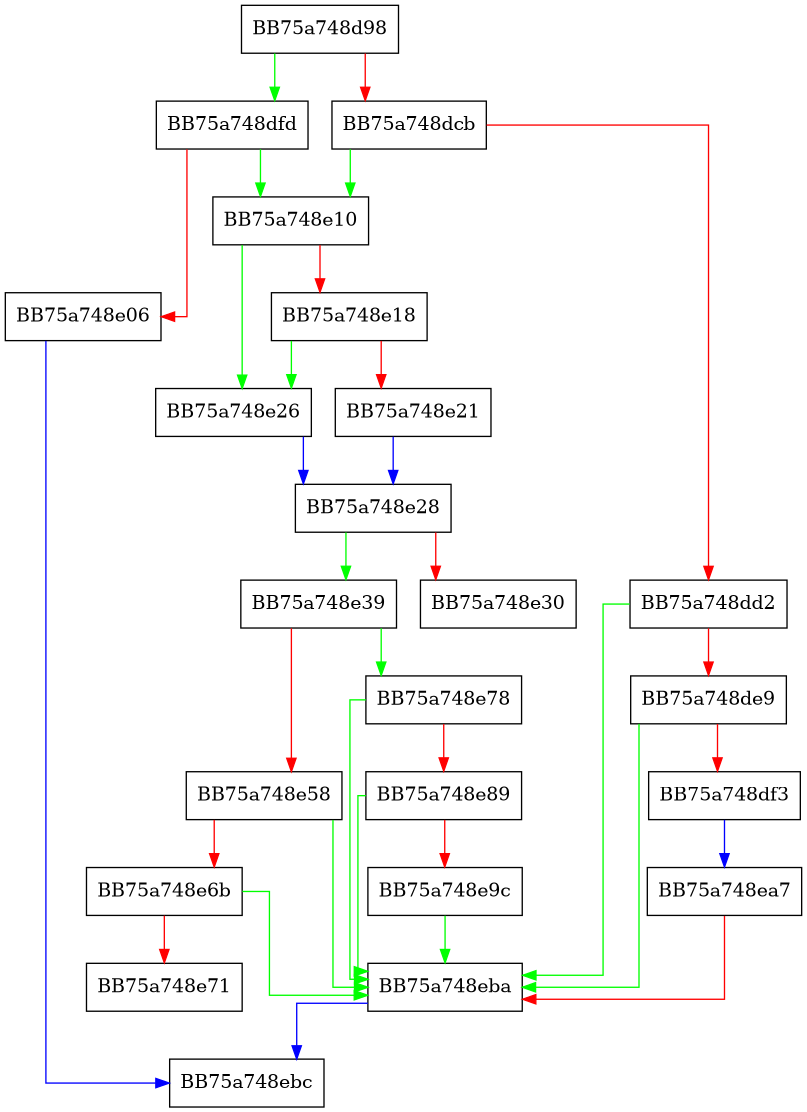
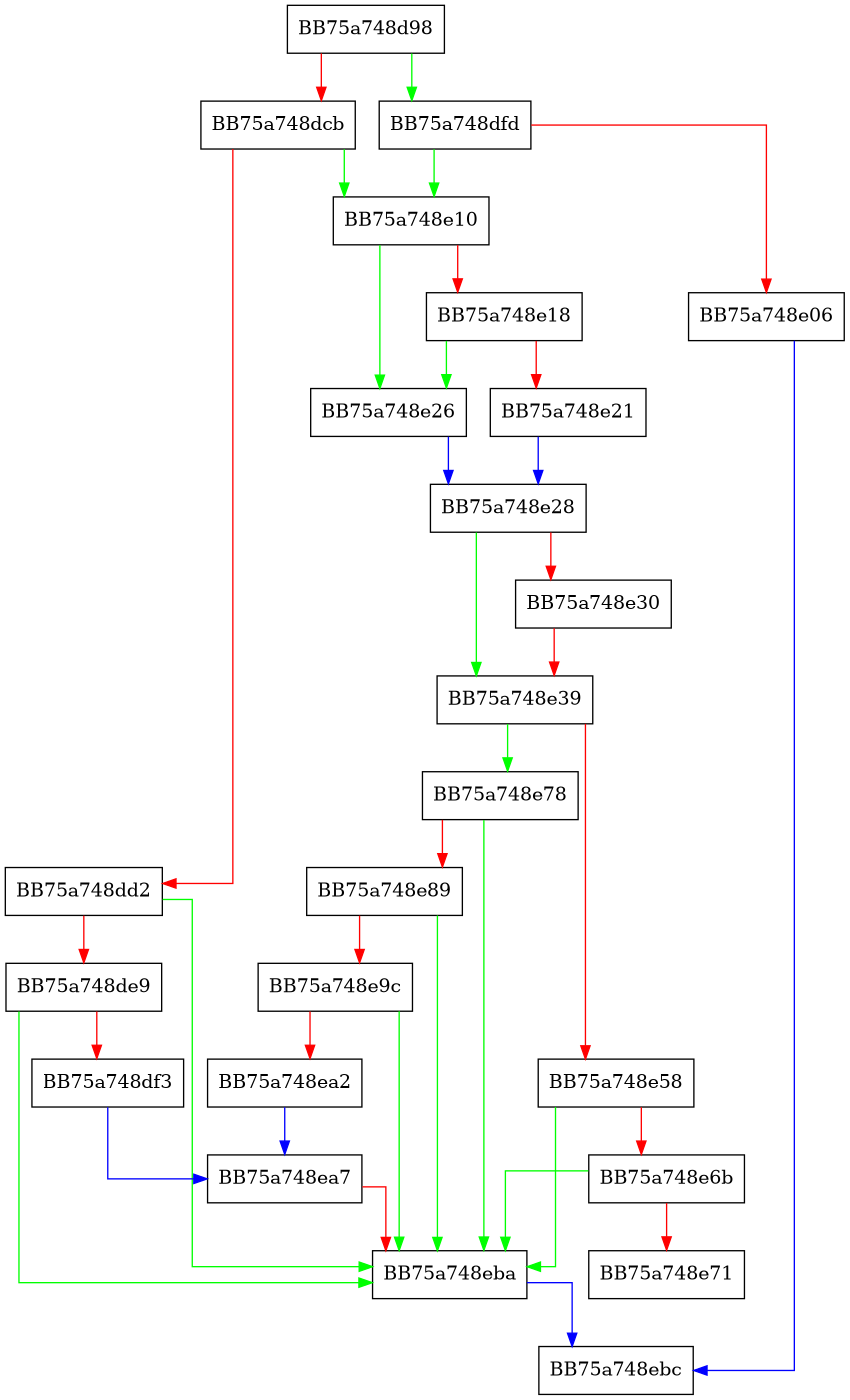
edge "BB75a748e30" -> "BB75a748e39": added
node "BB75a748ea2": added
